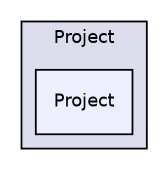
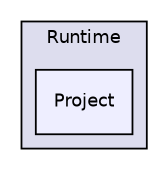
cluster "Project": label "Project" -> "Runtime"
